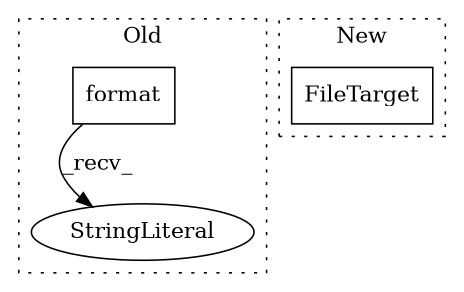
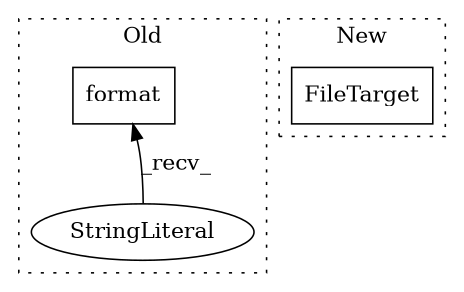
edge "format" -> "StringLiteral": reversed
